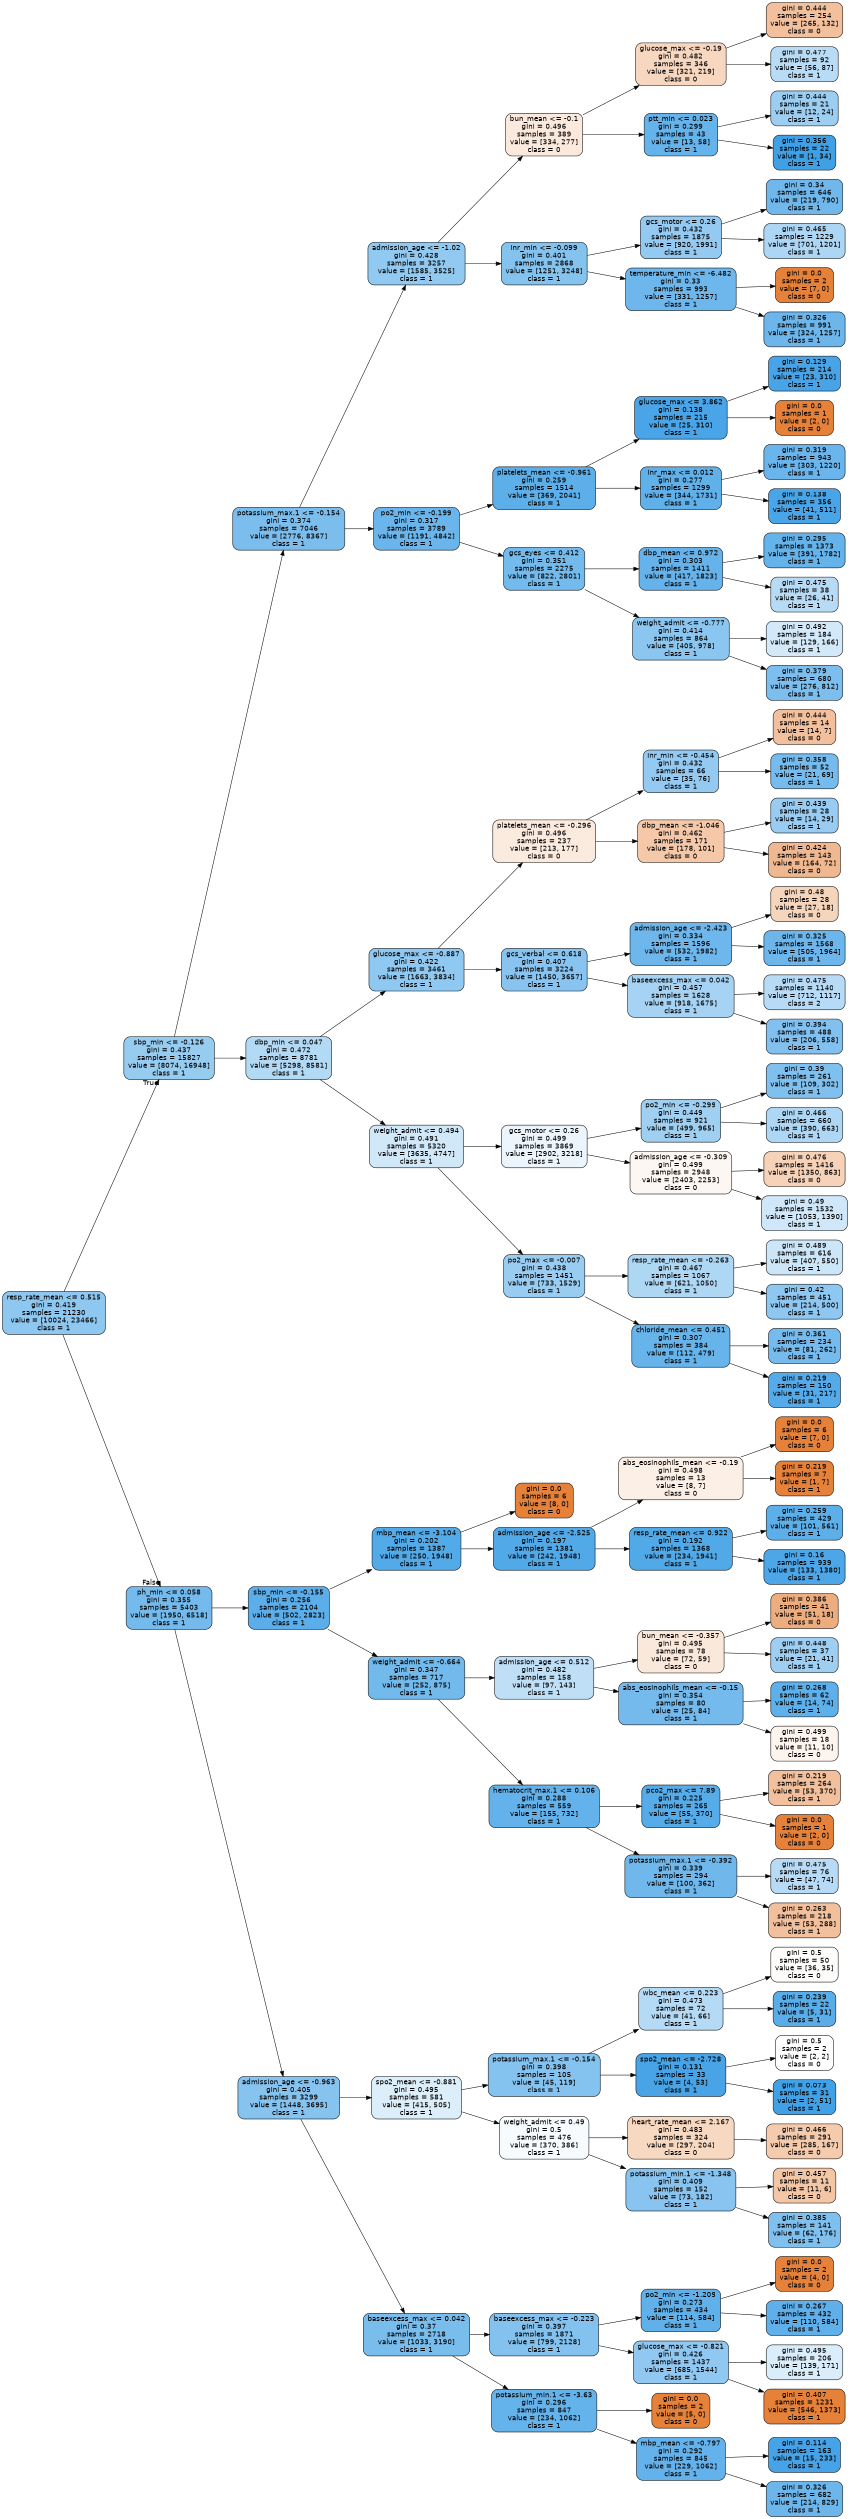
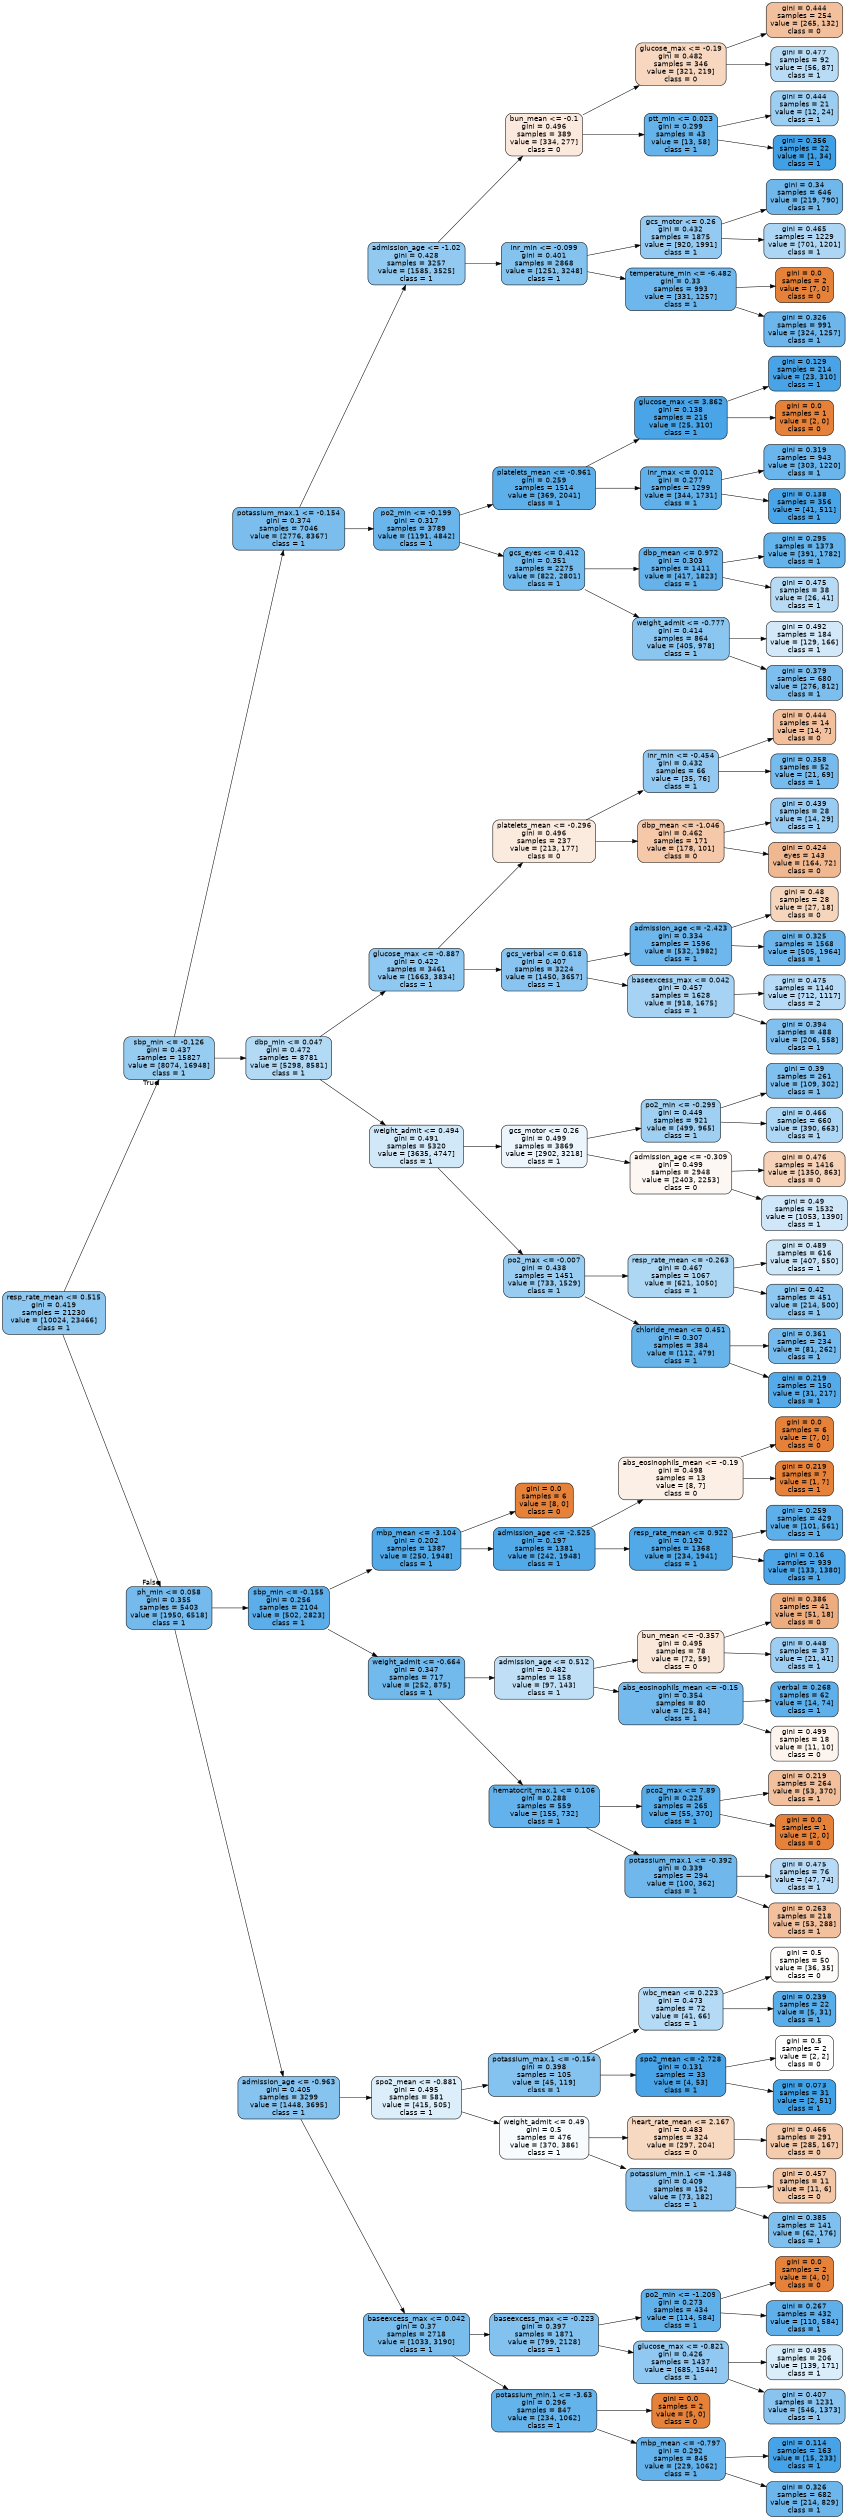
node "gini = 0.424 samples = 143 value = [164, 72] class = 0": label "gini = 0.424 samples = 143 value = [164, 72] class = 0" -> "gini = 0.424 eyes = 143 value = [164, 72] class = 0"
node "gini = 0.268 samples = 62 value = [14, 74] class = 1": label "gini = 0.268 samples = 62 value = [14, 74] class = 1" -> "verbal = 0.268 samples = 62 value = [14, 74] class = 1"
node "gini = 0.407 samples = 1231 value = [546, 1373] class = 1": fillcolor #e58139 -> #88c4ef
